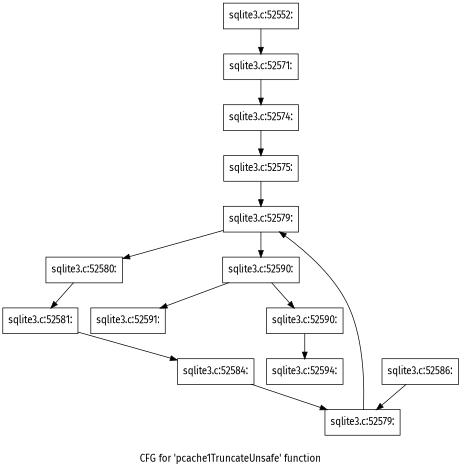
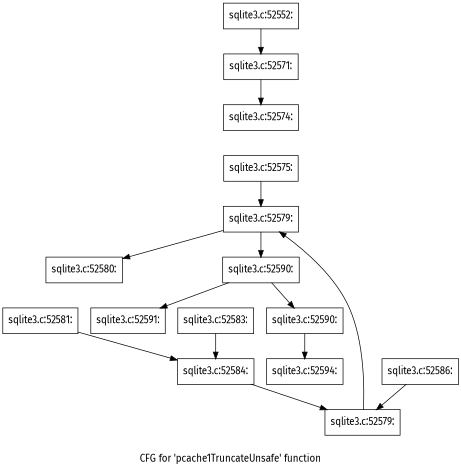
edge "sqlite3.c:52574:" -> "sqlite3.c:52575:": removed
edge "sqlite3.c:52580:" -> "sqlite3.c:52581:": removed
node "sqlite3.c:52583:": added
